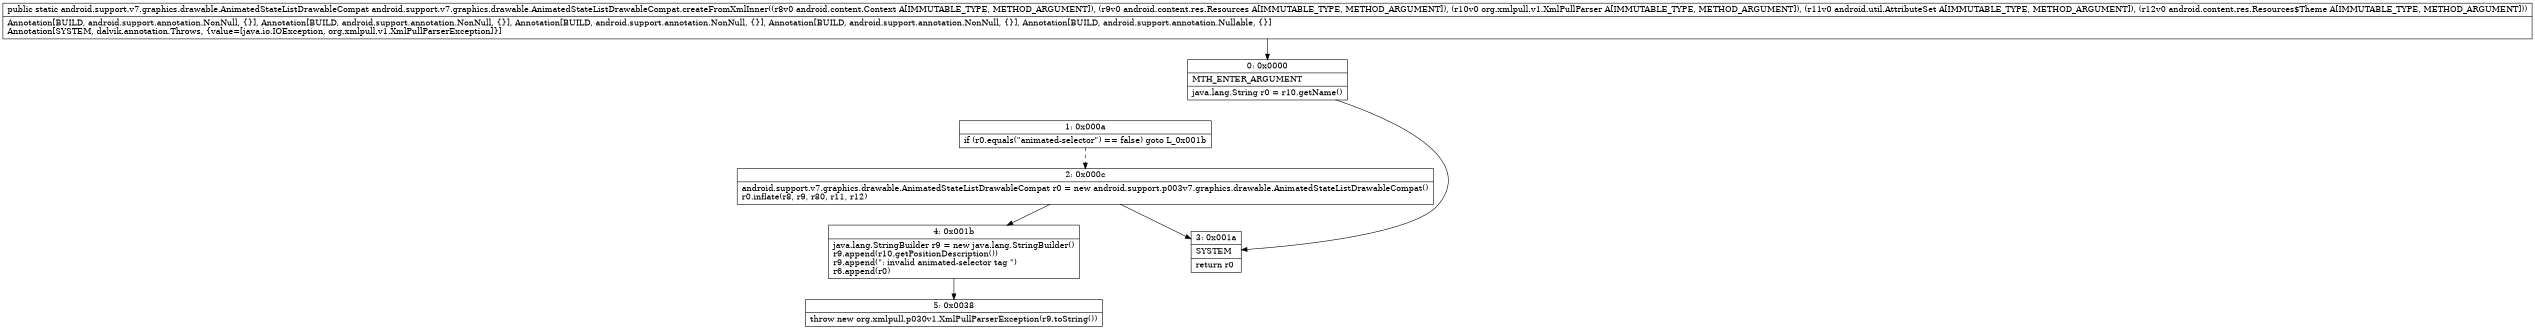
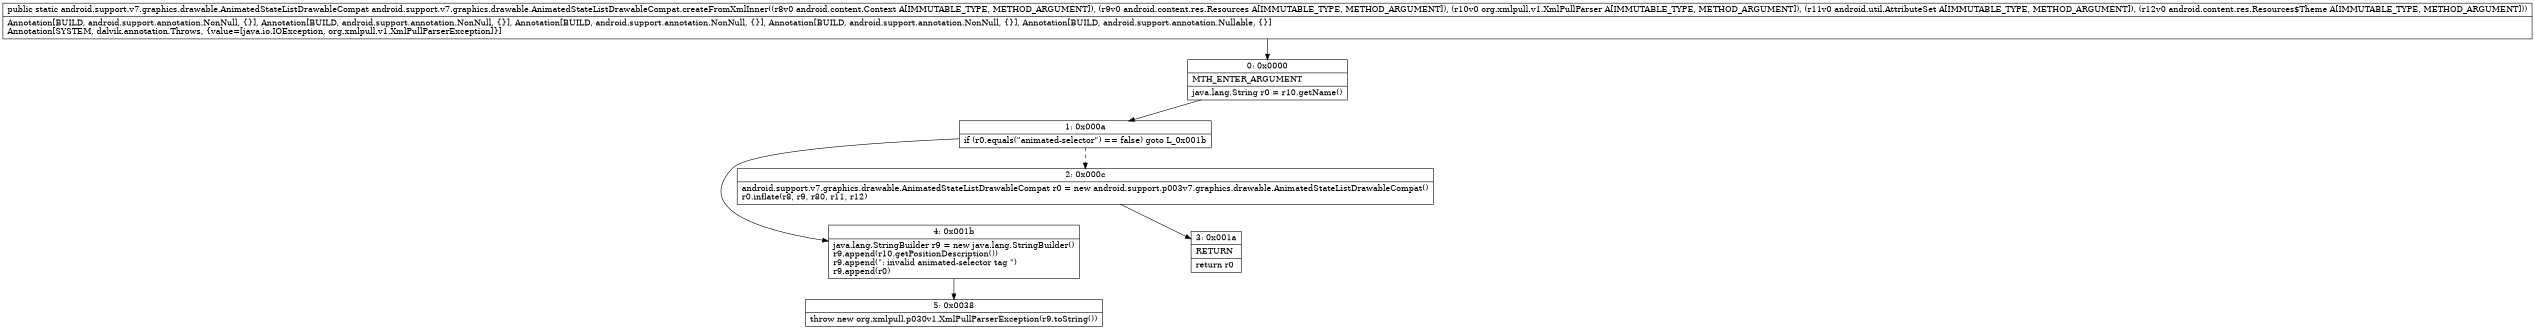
edge "2: 0x000c" -> "4: 0x001b": now "1: 0x000a" -> "4: 0x001b"
edge "0: 0x0000" -> "3: 0x001a": now "0: 0x0000" -> "1: 0x000a"
node "3: 0x001a": text "SYSTEM" -> "RETURN"
node "4: 0x001b": text "r6.append(r0)" -> "r9.append(r0)"
